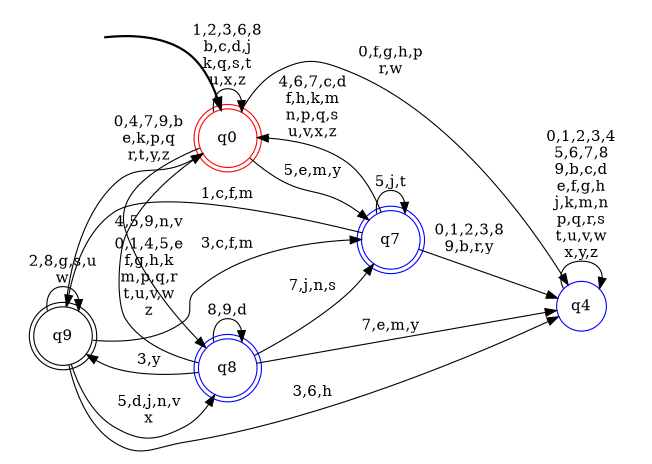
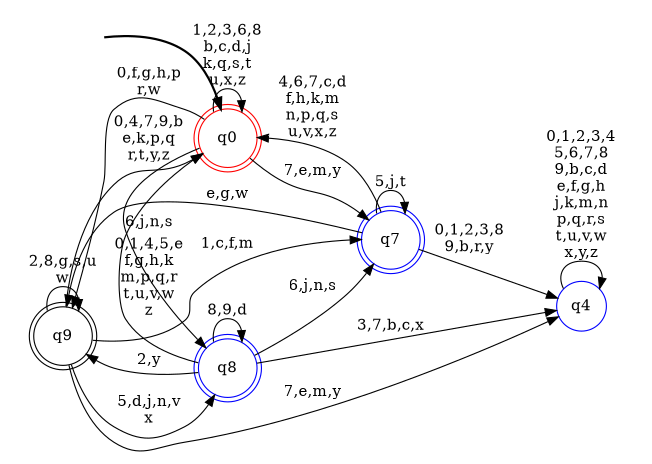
edge "q0" -> "q4": now "q0" -> "q9"
edge "q0" -> "q7": label "5,e,m,y" -> "7,e,m,y"
edge "q7" -> "q9": label "1,c,f,m" -> "e,g,w"
edge "q0" -> "q8": label "4,5,9,n,v" -> "6,j,n,s"
edge "q9" -> "q7": label "3,c,f,m" -> "1,c,f,m"
edge "q8" -> "q7": label "7,j,n,s" -> "6,j,n,s"
edge "q8" -> "q4": label "7,e,m,y" -> "3,7,b,c,x"
edge "q8" -> "q9": label "3,y" -> "2,y"
edge "q9" -> "q4": label "3,6,h" -> "7,e,m,y"
